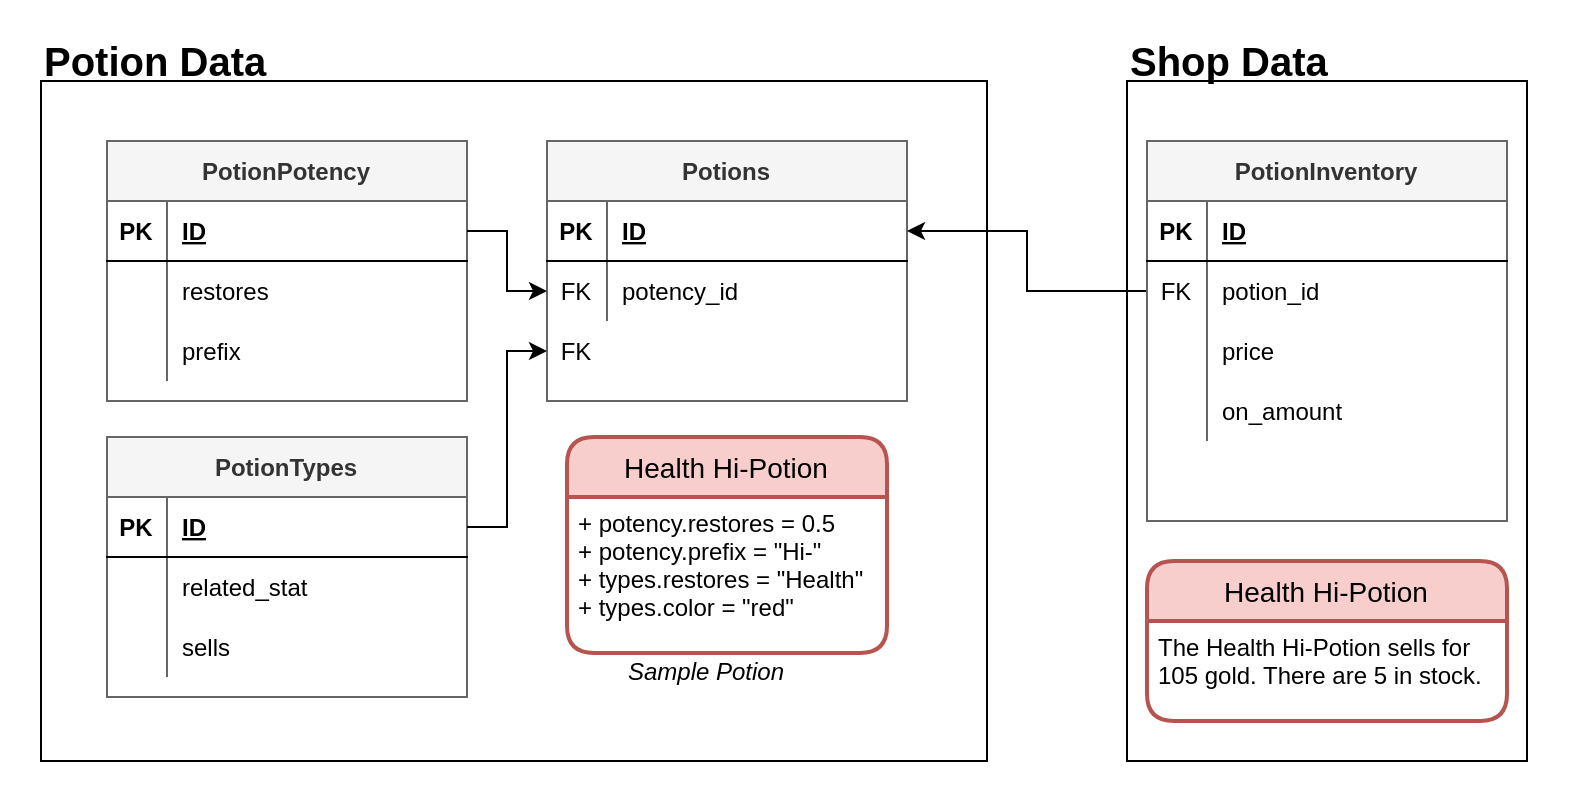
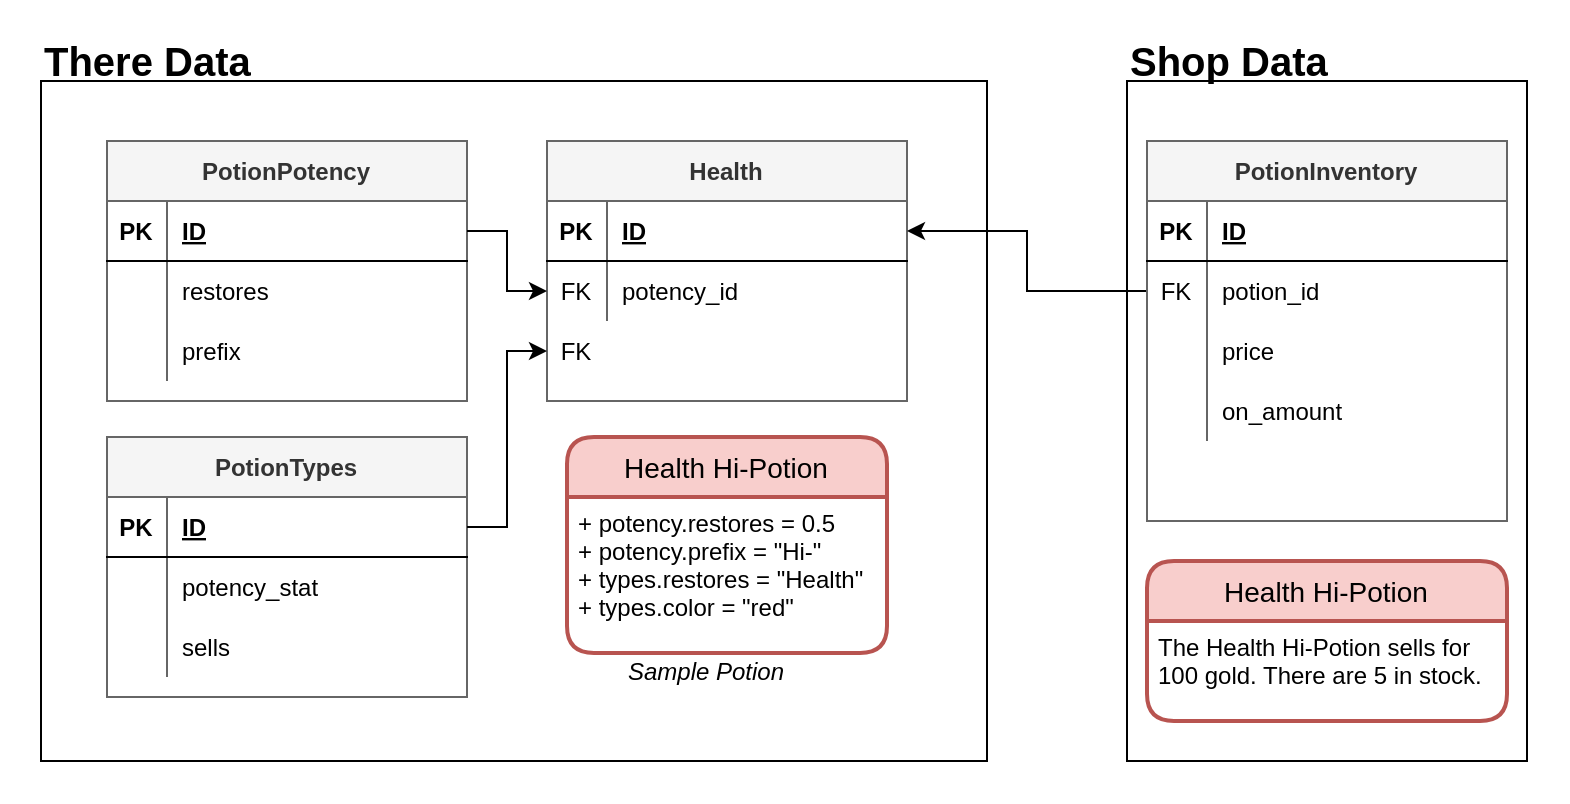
node "Potion Data": label "Potion Data" -> "There Data"
node "Potions": label "Potions" -> "Health"
node "related_stat": label "related_stat" -> "potency_stat"
node "The Health Hi-Potion sells for 105 gold. There are 5 in stock.": label "The Health Hi-Potion sells for 105 gold. There are 5 in stock." -> "The Health Hi-Potion sells for 100 gold. There are 5 in stock."
